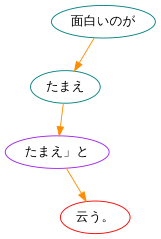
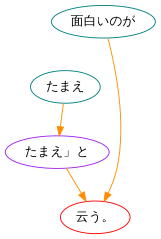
edge "面白いのが" -> "たまえ": now "面白いのが" -> "云う。"
